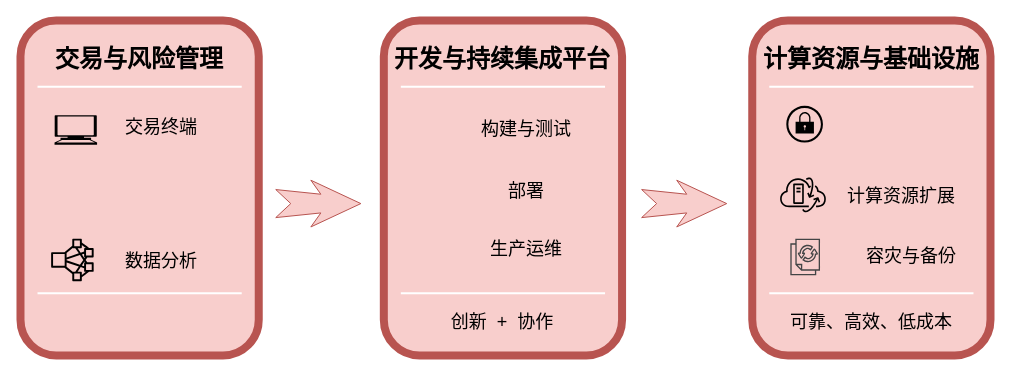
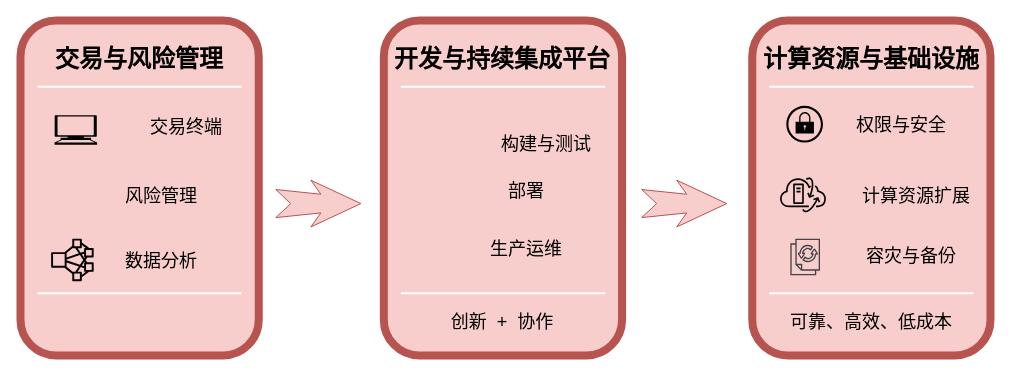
node "权限与安全": added
node "交易终端": moved (161, 127) -> (186, 127)
node "构建与测试": moved (527, 130) -> (547, 145)
node "风险管理": added
node "计算资源扩展": moved (901, 197) -> (916, 197)
